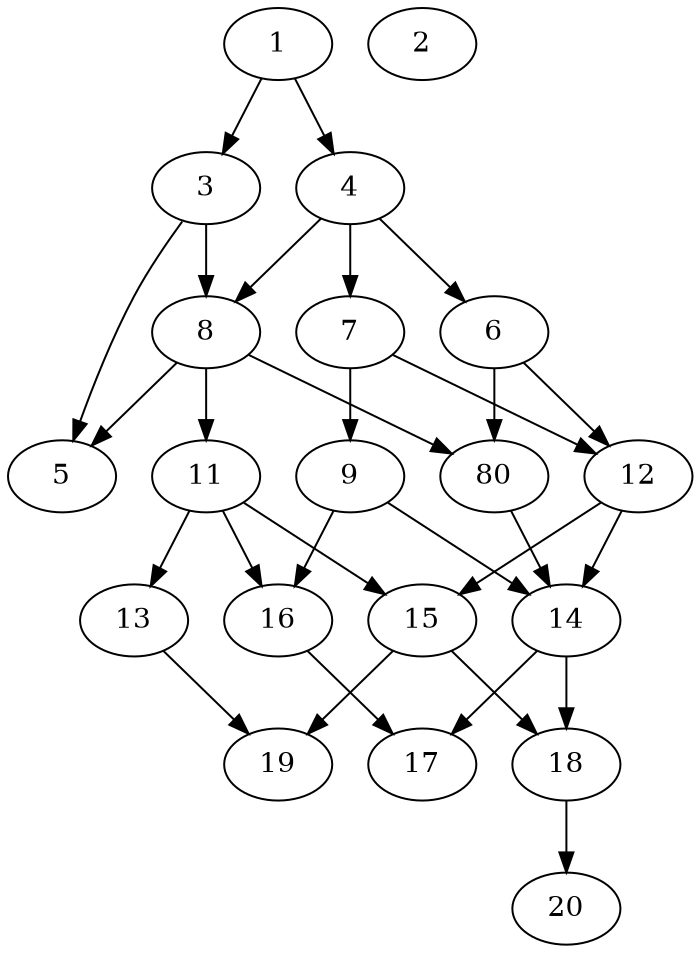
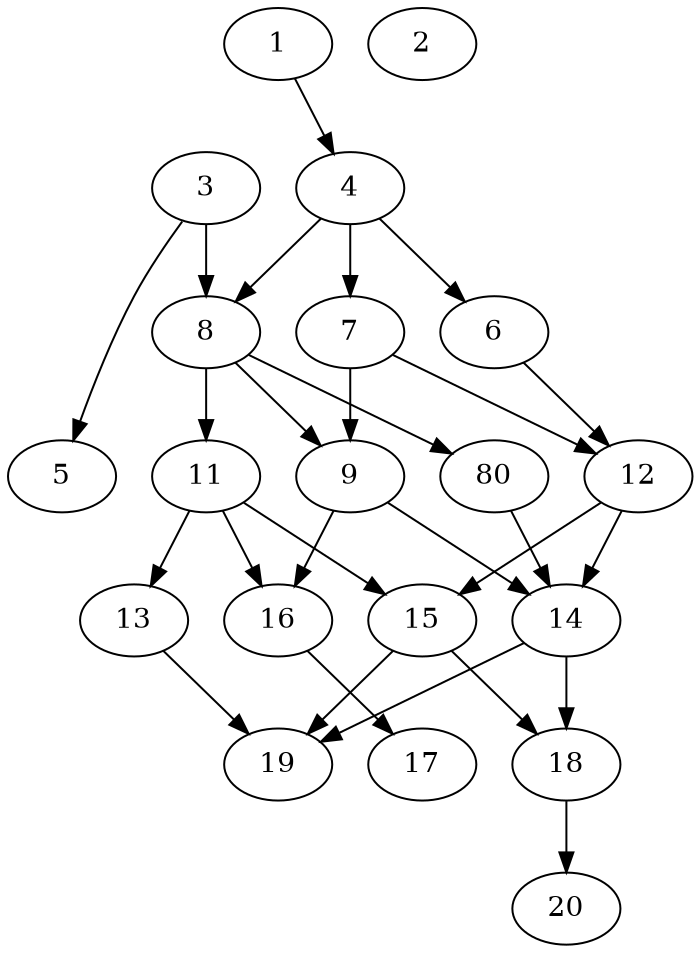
edge "1" -> "3": removed
edge "6" -> "80": removed
edge "8" -> "5": now "8" -> "9"
edge "14" -> "17": now "14" -> "19"
